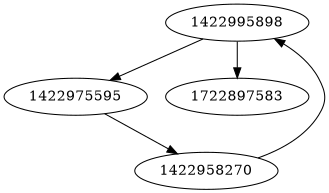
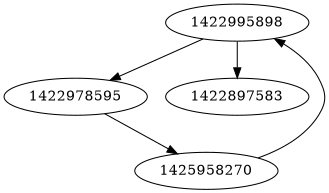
node "1422975595": label "1422975595" -> "1422978595"
node "1722897583": label "1722897583" -> "1422897583"
node "1422958270": label "1422958270" -> "1425958270"
